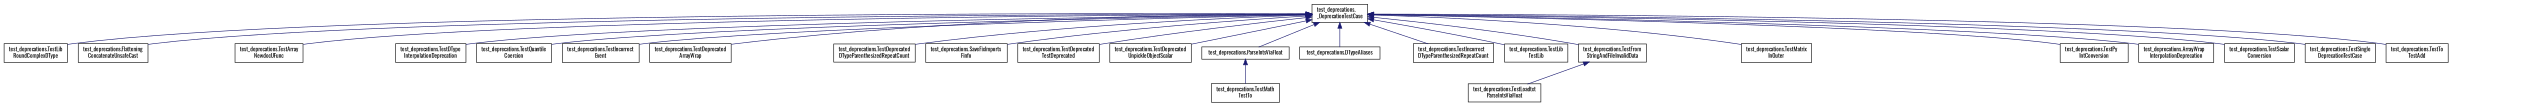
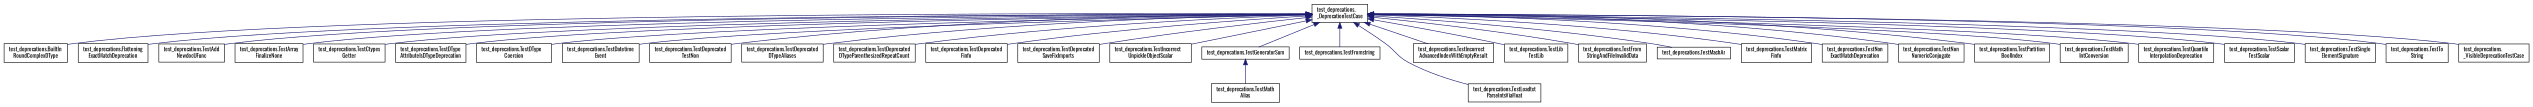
node "test_deprecations.TestLib RoundComplexDType": label "test_deprecations.TestLib RoundComplexDType" -> "test_deprecations.BuiltIn RoundComplexDType"
node "test_deprecations.Flattening ConcatenateUnsafeCast": label "test_deprecations.Flattening ConcatenateUnsafeCast" -> "test_deprecations.Flattening ExactMatchDeprecation"
node "test_deprecations.TestAdd NewdocUFunc": added
node "test_deprecations.TestArray NewdocUFunc": label "test_deprecations.TestArray NewdocUFunc" -> "test_deprecations.TestArray FinalizeNone"
node "test_deprecations.TestCtypes Getter": added
node "test_deprecations.TestDType InterpolationDeprecation": label "test_deprecations.TestDType InterpolationDeprecation" -> "test_deprecations.TestDType AttributeIsDTypeDeprecation"
node "test_deprecations.TestQuantile Coercion": label "test_deprecations.TestQuantile Coercion" -> "test_deprecations.TestDType Coercion"
node "test_deprecations.TestIncorrect Event": label "test_deprecations.TestIncorrect Event" -> "test_deprecations.TestDatetime Event"
node "test_deprecations.TestDeprecated ArrayWrap": label "test_deprecations.TestDeprecated ArrayWrap" -> "test_deprecations.TestDeprecated TestNon"
node "test_deprecations.TestDeprecated DTypeAliases": added
node "test_deprecations.SaveFixImports Finfo": label "test_deprecations.SaveFixImports Finfo" -> "test_deprecations.TestDeprecated Finfo"
node "test_deprecations.TestDeprecated TestDeprecated": label "test_deprecations.TestDeprecated TestDeprecated" -> "test_deprecations.TestDeprecated SaveFixImports"
node "test_deprecations.TestDeprecated UnpickleObjectScalar": label "test_deprecations.TestDeprecated UnpickleObjectScalar" -> "test_deprecations.TestIncorrect UnpickleObjectScalar"
node "test_deprecations.ParseIntsViaFloat": label "test_deprecations.ParseIntsViaFloat" -> "test_deprecations.TestGeneratorSum"
node "test_deprecations.DTypeAliases": label "test_deprecations.DTypeAliases" -> "test_deprecations.TestFromstring"
node "test_deprecations.TestIncorrect DTypeParenthesizedRepeatCount": label "test_deprecations.TestIncorrect DTypeParenthesizedRepeatCount" -> "test_deprecations.TestIncorrect AdvancedIndexWithEmptyResult"
node "test_deprecations.TestMachAr": added
node "test_deprecations.TestMatrix InOuter": label "test_deprecations.TestMatrix InOuter" -> "test_deprecations.TestMatrix Finfo"
node "test_deprecations.TestNon ExactMatchDeprecation": added
node "test_deprecations.TestNon NumericConjugate": added
node "test_deprecations.TestPartition BoolIndex": added
node "test_deprecations.TestPy IntConversion": label "test_deprecations.TestPy IntConversion" -> "test_deprecations.TestMath IntConversion"
node "test_deprecations.ArrayWrap InterpolationDeprecation": label "test_deprecations.ArrayWrap InterpolationDeprecation" -> "test_deprecations.TestQuantile InterpolationDeprecation"
node "test_deprecations.TestScalar Conversion": label "test_deprecations.TestScalar Conversion" -> "test_deprecations.TestScalar TestScalar"
node "test_deprecations.TestSingle DeprecationTestCase": label "test_deprecations.TestSingle DeprecationTestCase" -> "test_deprecations.TestSingle ElementSignature"
node "test_deprecations.TestTo TestAdd": label "test_deprecations.TestTo TestAdd" -> "test_deprecations.TestTo String"
node "test_deprecations. _VisibleDeprecationTestCase": added
edge "test_deprecations.TestLoadtxt ParseIntsViaFloat" -> "test_deprecations.TestFrom StringAndFileInvalidData": now "test_deprecations.TestLoadtxt ParseIntsViaFloat" -> "test_deprecations. _DeprecationTestCase"
node "test_deprecations.TestMath TestTo": label "test_deprecations.TestMath TestTo" -> "test_deprecations.TestMath Alias"
